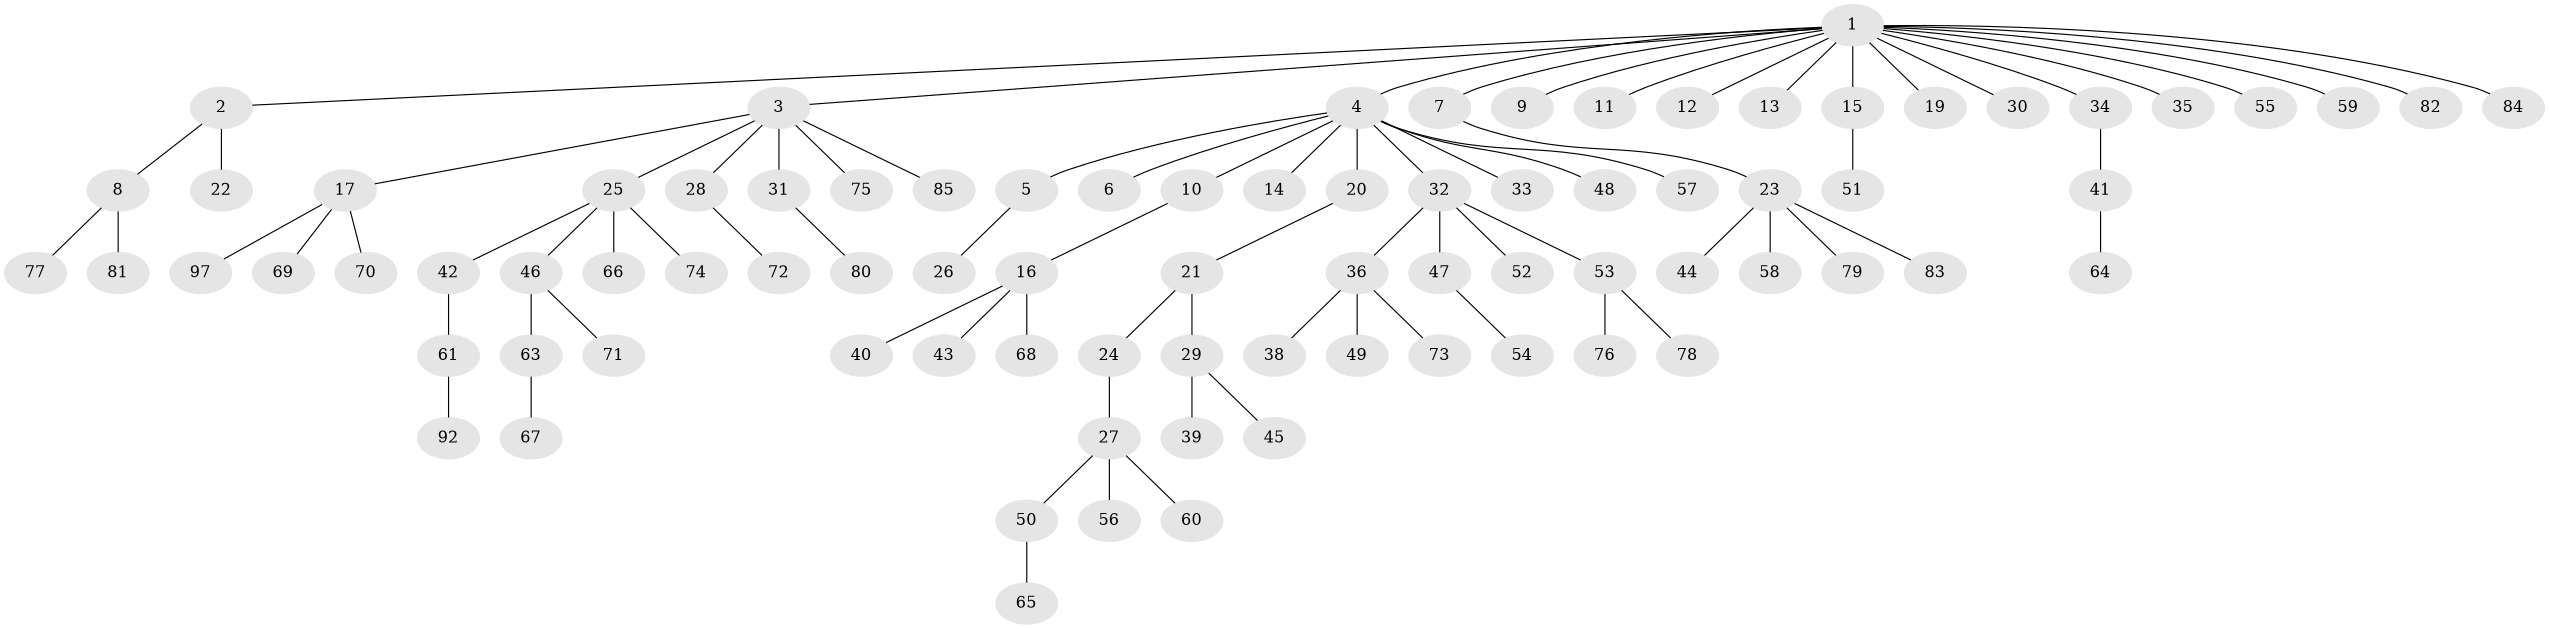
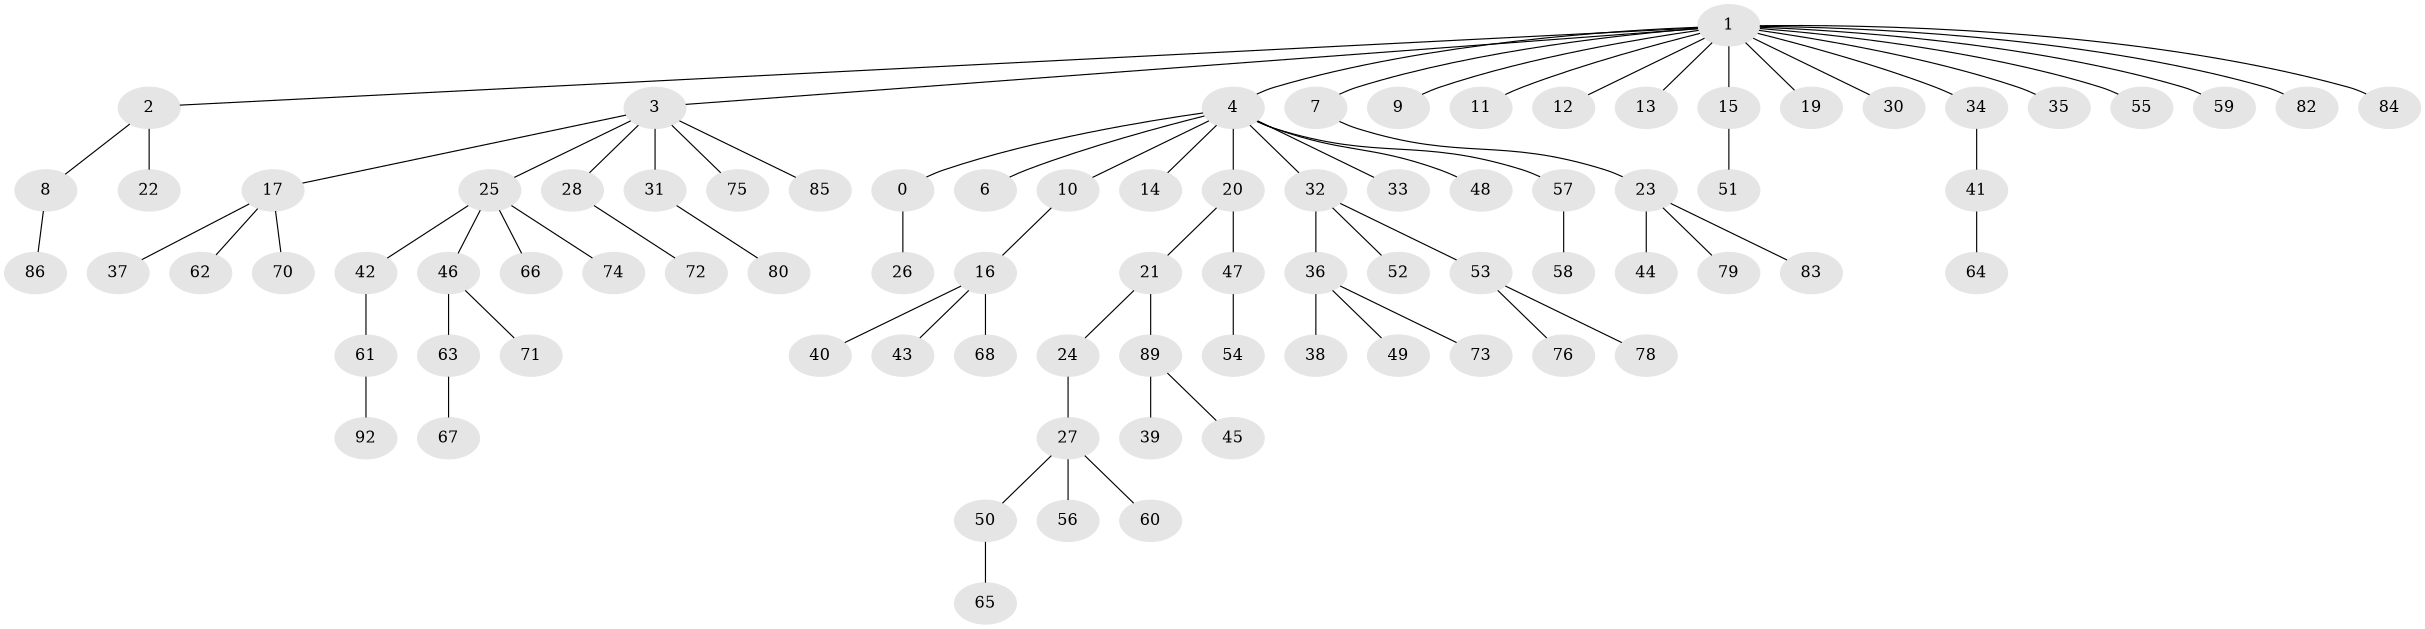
node "5": label "5" -> "0"
edge "32" -- "47": now "20" -- "47"
edge "23" -- "58": now "57" -- "58"
node "77": removed
node "81": label "81" -> "86"
node "97": label "97" -> "37"
node "69": label "69" -> "62"
node "29": label "29" -> "89"
